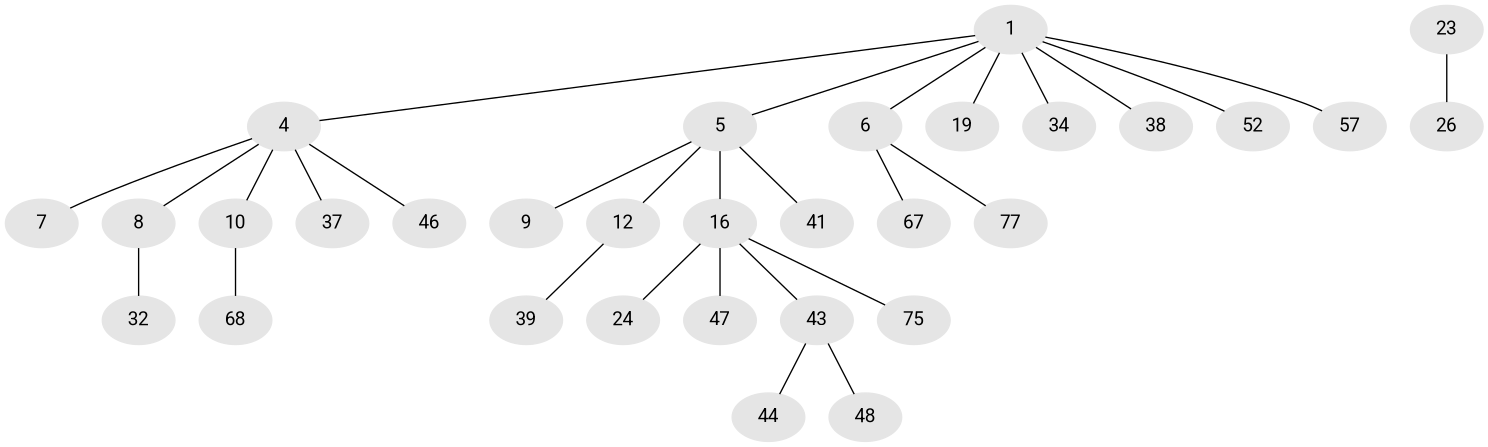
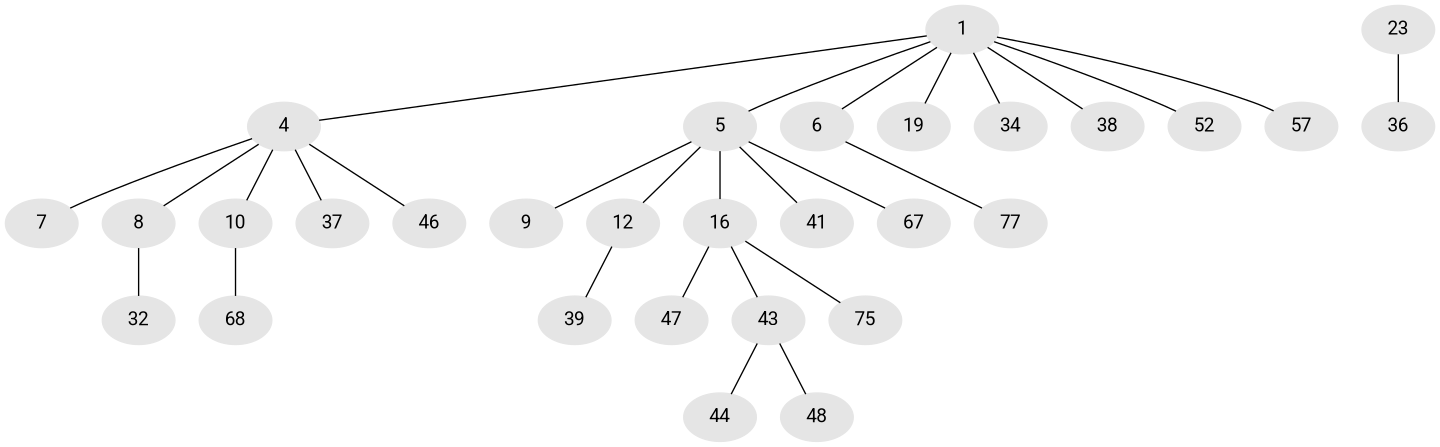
node "26": label "26" -> "36"
edge "6" -- "67": now "5" -- "67"
node "24": removed
